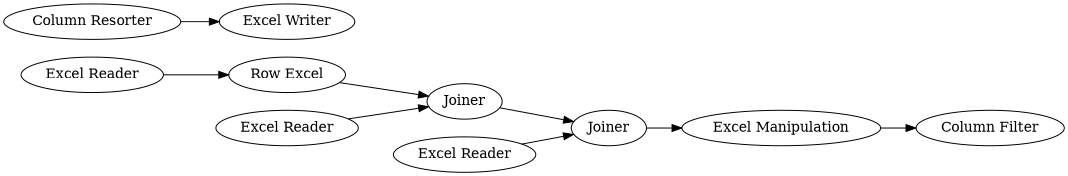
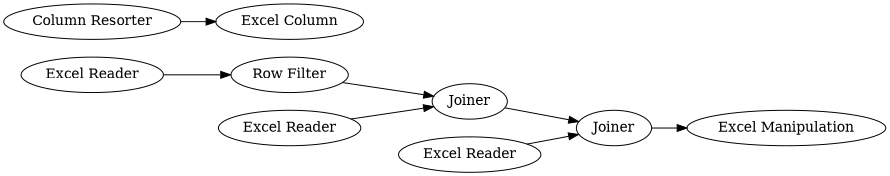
node "Excel Writer": label "Excel Writer" -> "Excel Column"
node "Row Excel": label "Row Excel" -> "Row Filter"
node "Column Filter": removed
